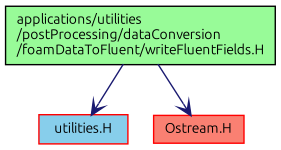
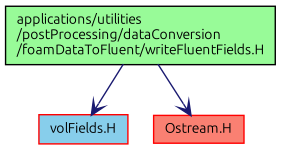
node "utilities.H": label "utilities.H" -> "volFields.H"
